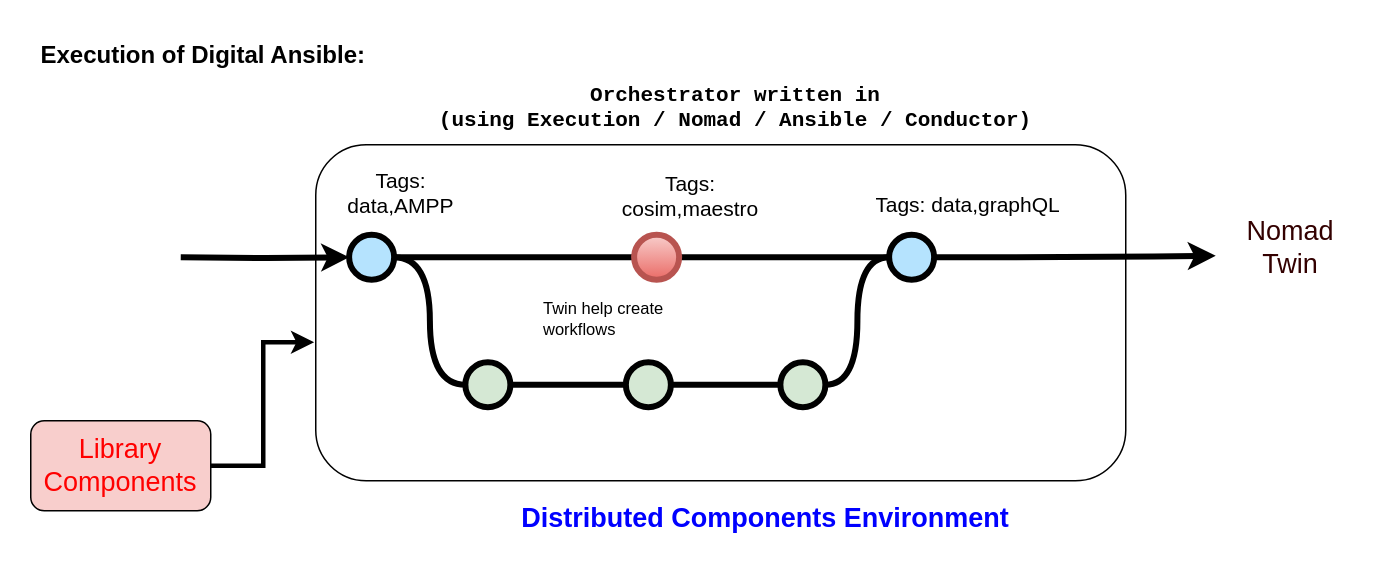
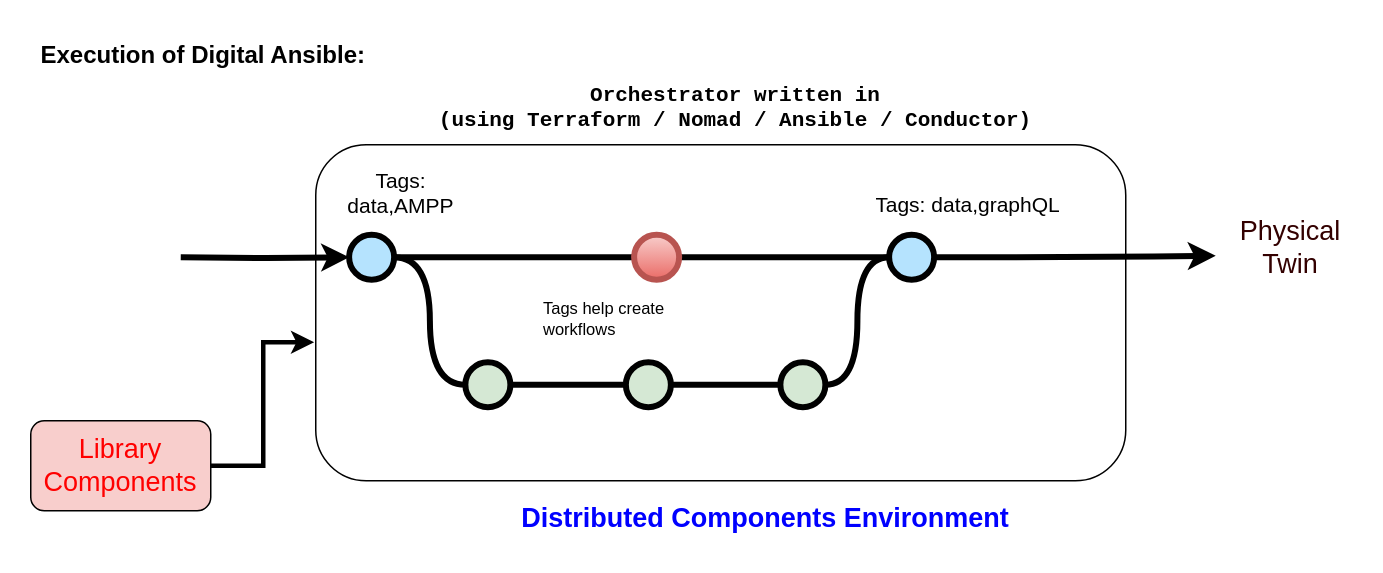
node "Orchestrator written in (using Execution / Nomad / Ansible / Conductor)": label "Orchestrator written in (using Execution / Nomad / Ansible / Conductor)" -> "Orchestrator written in (using Terraform / Nomad / Ansible / Conductor)"
node "Tags: cosim,maestro": removed
node "Nomad Twin": label "Nomad Twin" -> "Physical Twin"
node "Twin help create workflows": label "Twin help create workflows" -> "Tags help create workflows"
